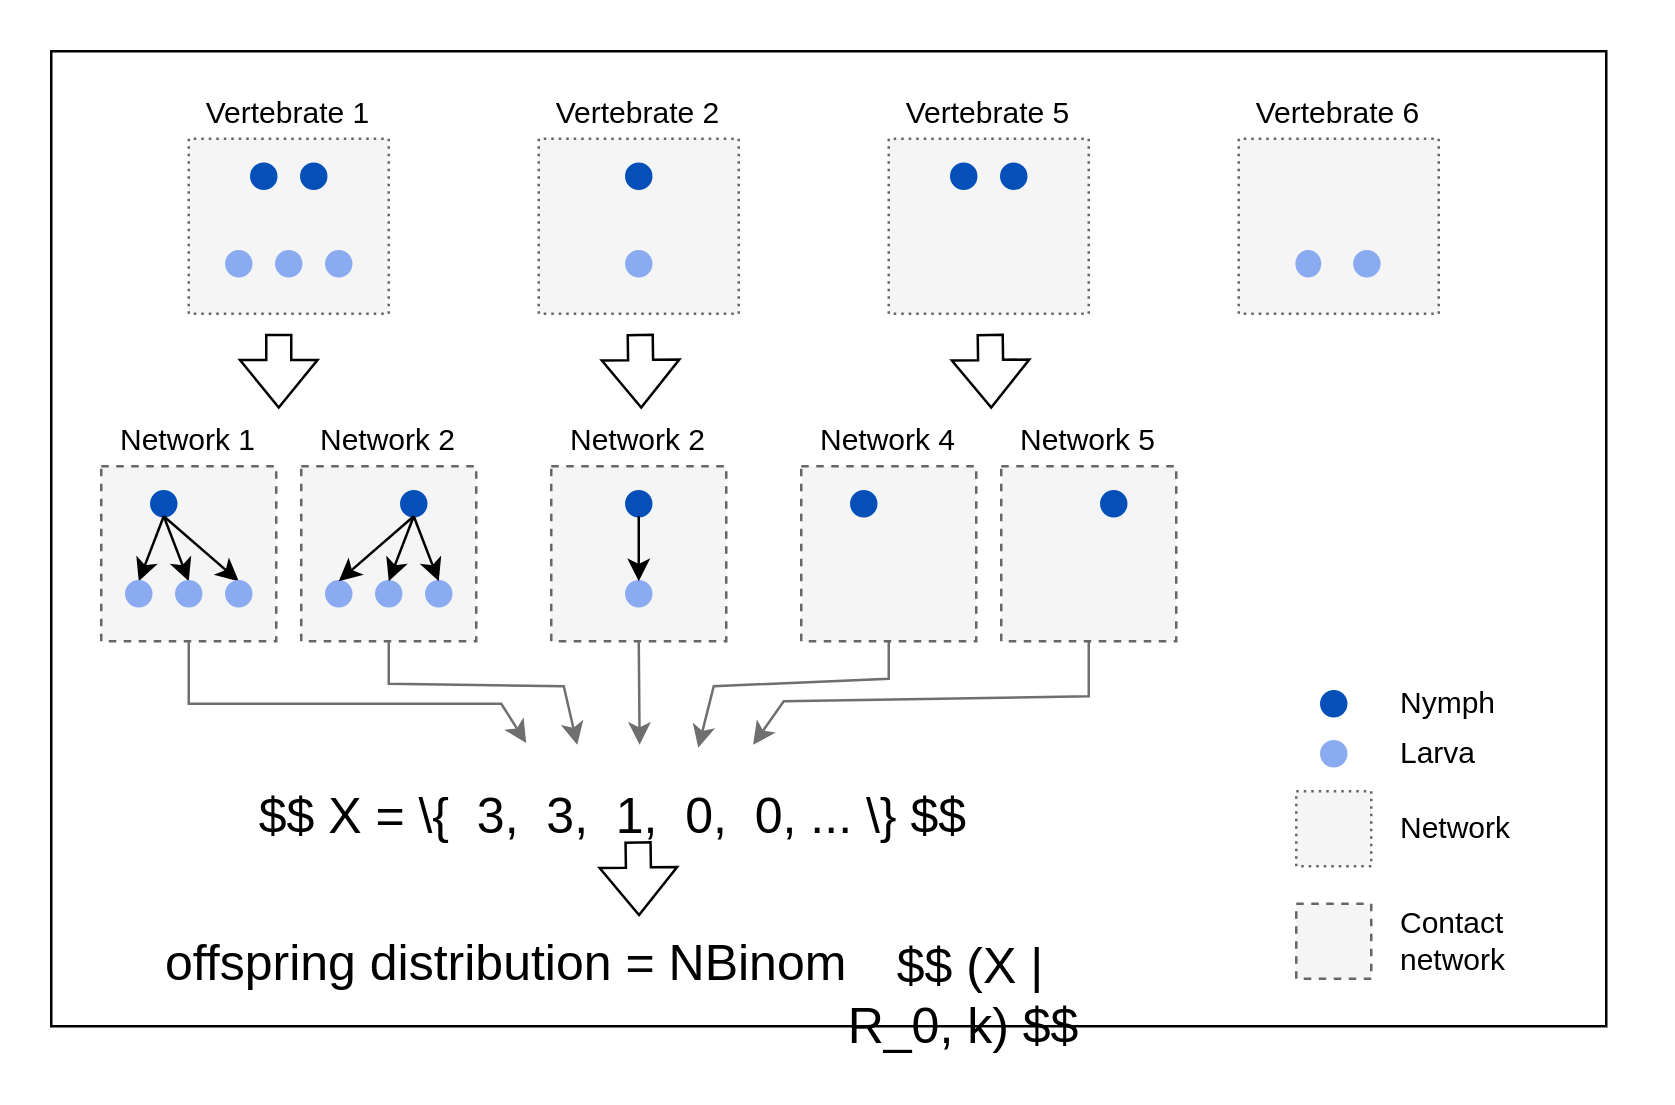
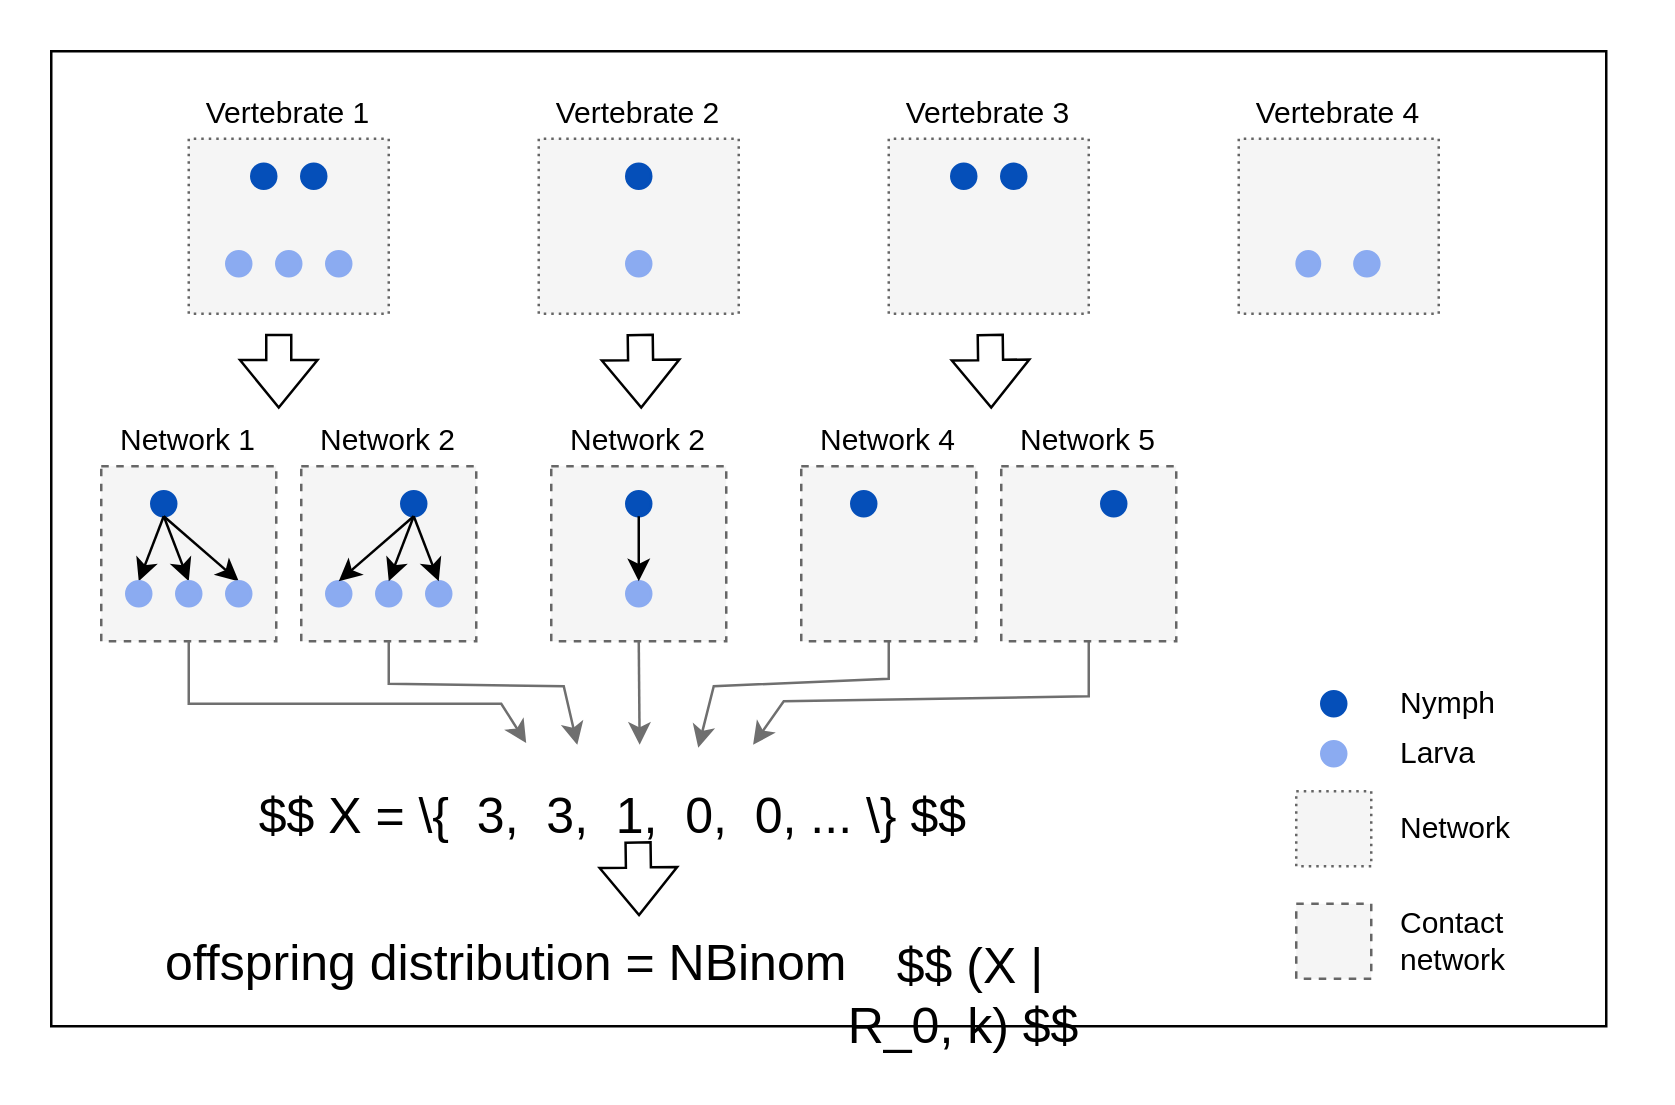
node "Vertebrate 5": label "Vertebrate 5" -> "Vertebrate 3"
node "Vertebrate 6": label "Vertebrate 6" -> "Vertebrate 4"
